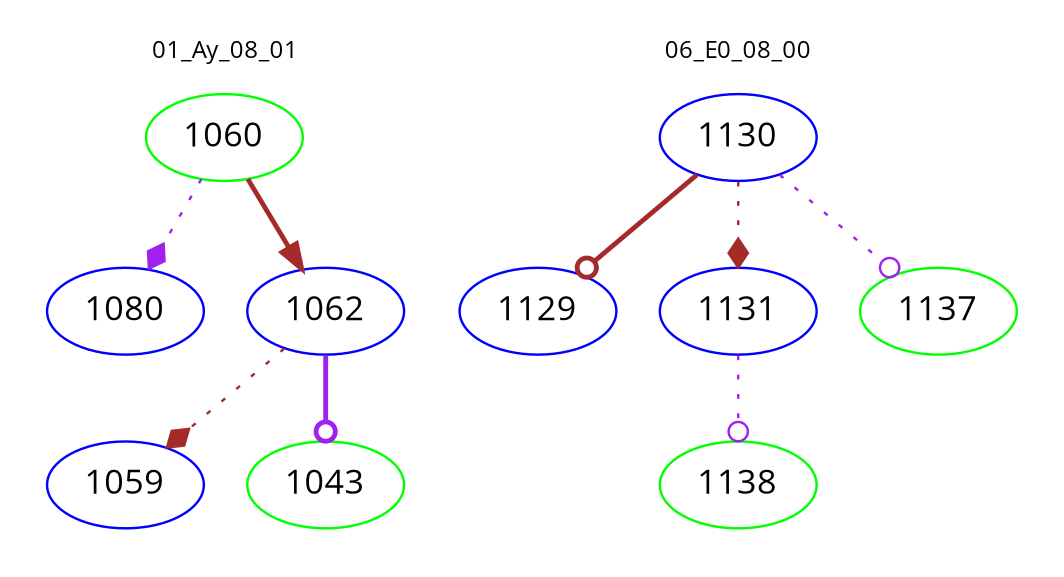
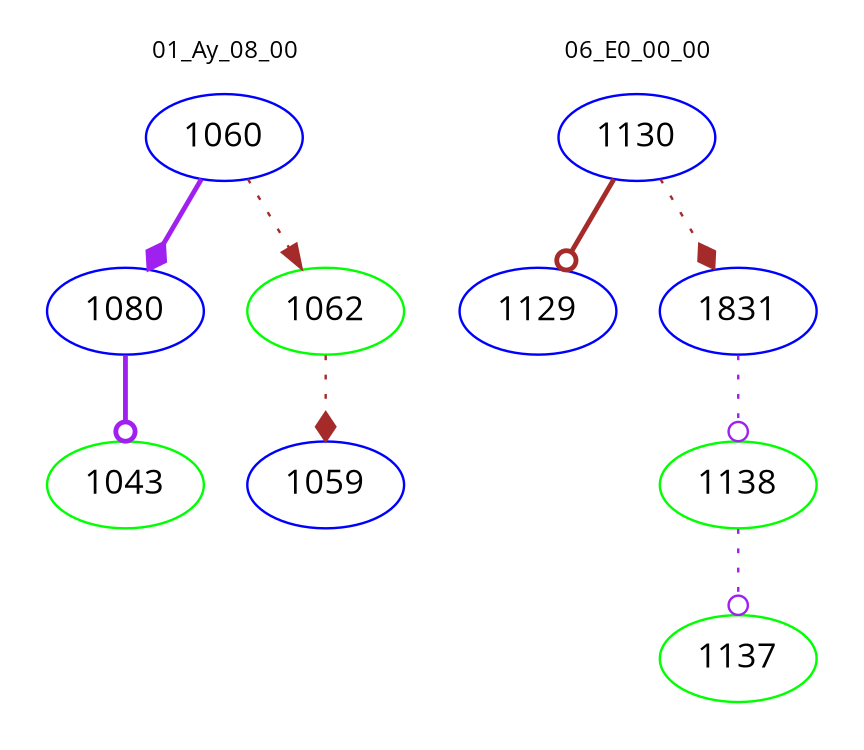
cluster "01_Ay_08_01": label "01_Ay_08_01" -> "01_Ay_08_00"
cluster "06_E0_08_00": label "06_E0_08_00" -> "06_E0_00_00"
node "1060": color green -> blue
edge "1060" -> "1080": style dotted -> bold
edge "1060" -> "1062": style bold -> dotted
edge "1130" -> "1137": now "1138" -> "1137"
node "1062": color blue -> green
node "1131": label "1131" -> "1831"
edge "1062" -> "1043": now "1080" -> "1043"
